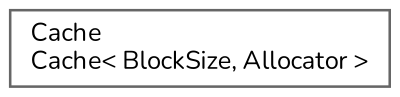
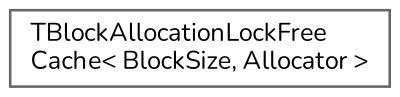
node "Cache Cache< BlockSize, Allocator >": label "Cache Cache< BlockSize, Allocator >" -> "TBlockAllocationLockFree Cache< BlockSize, Allocator >"
